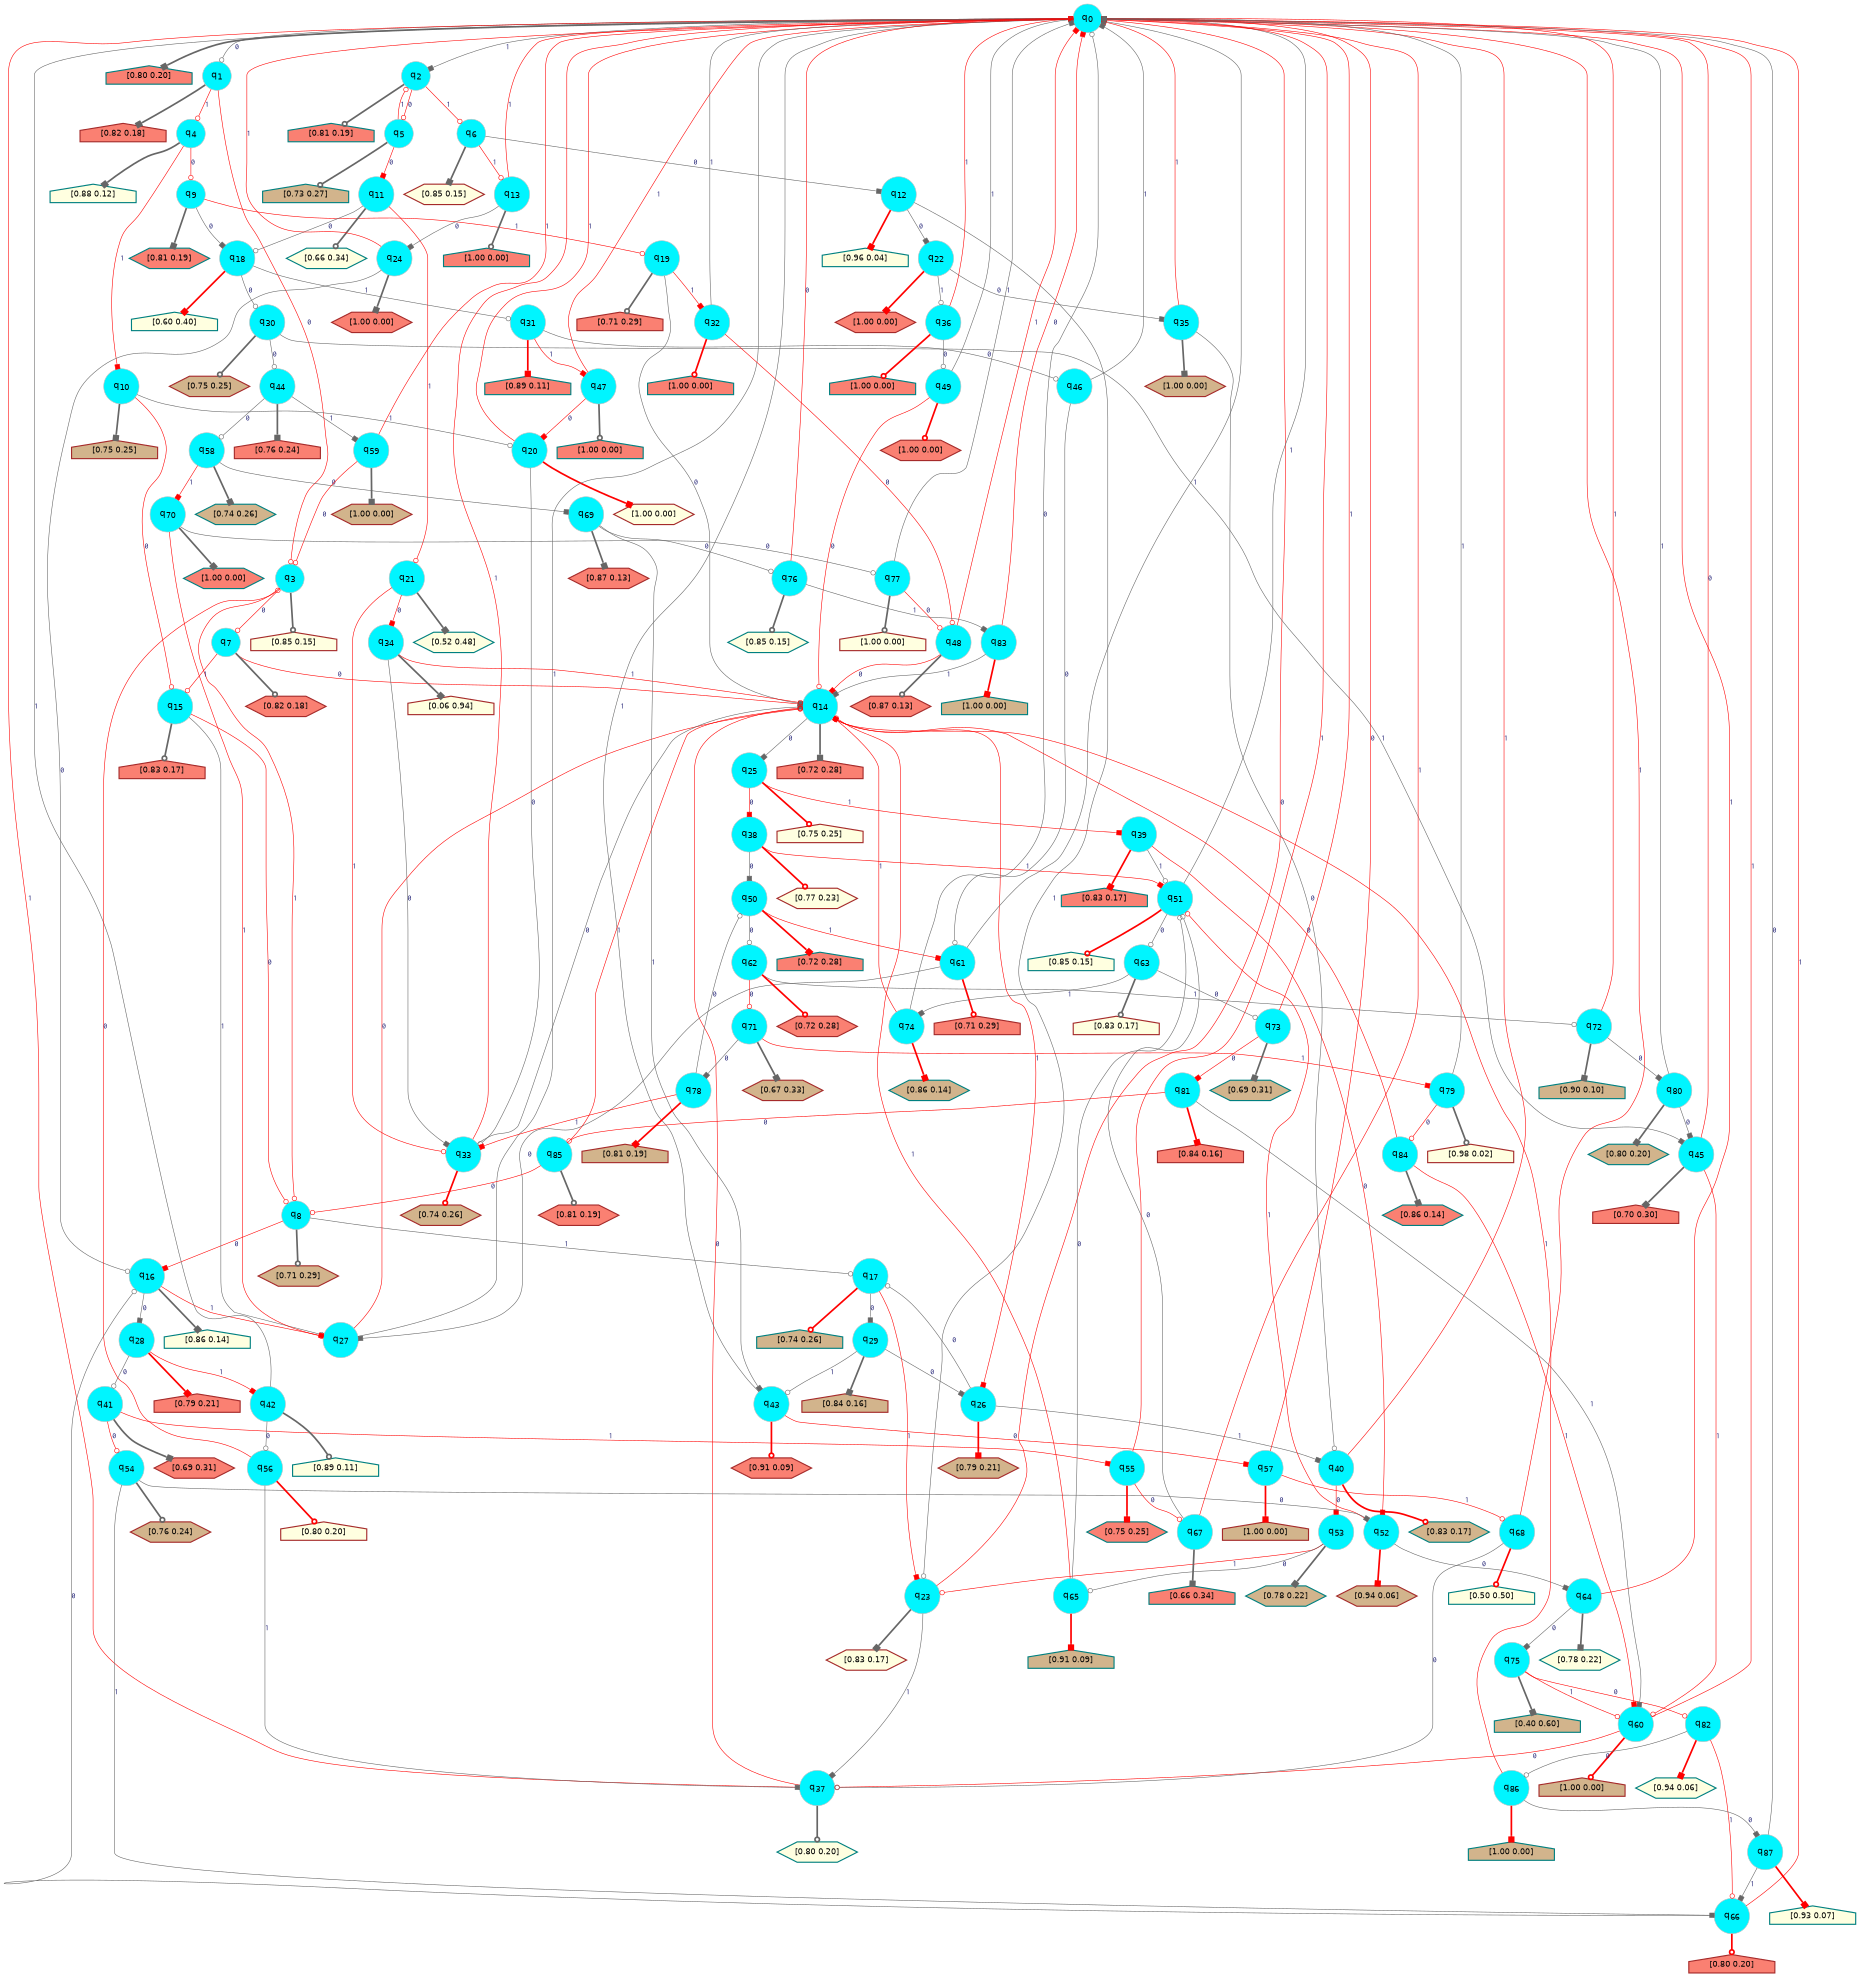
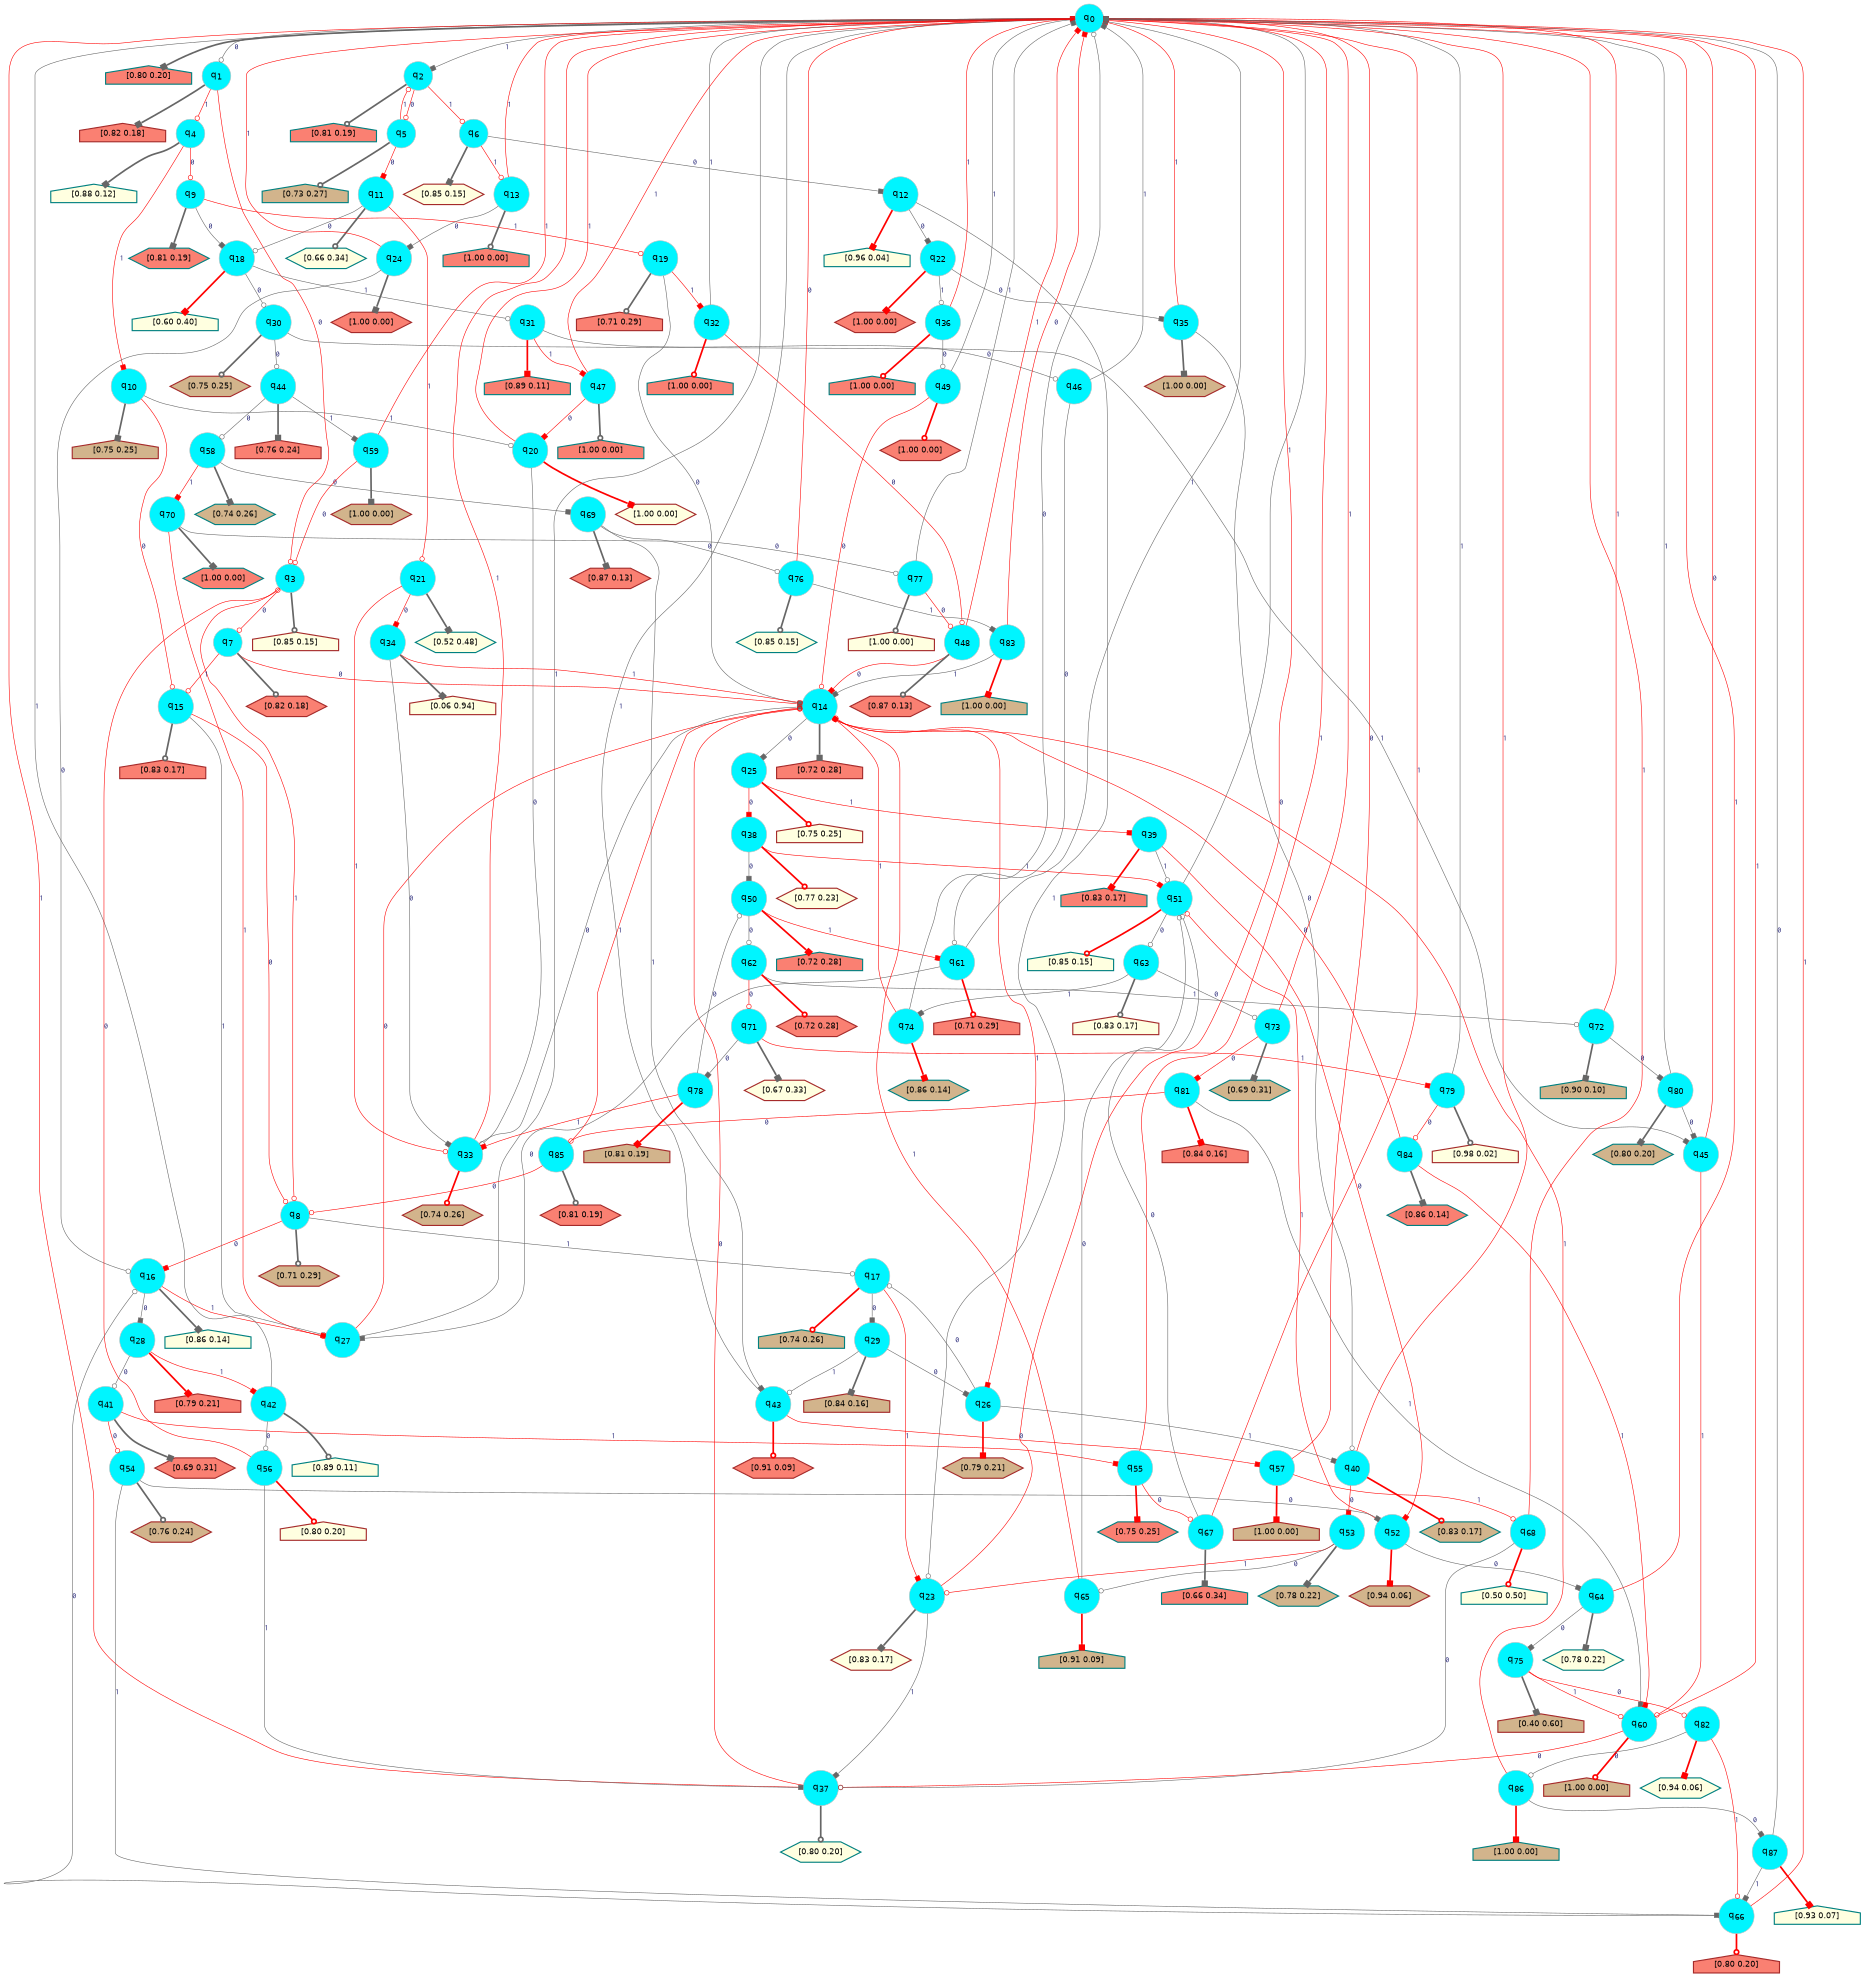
node "[0.67 0.33]": fillcolor tan -> lightyellow
node "[0.70 0.30]": removed
node "[0.40 0.60]": color teal -> brown
